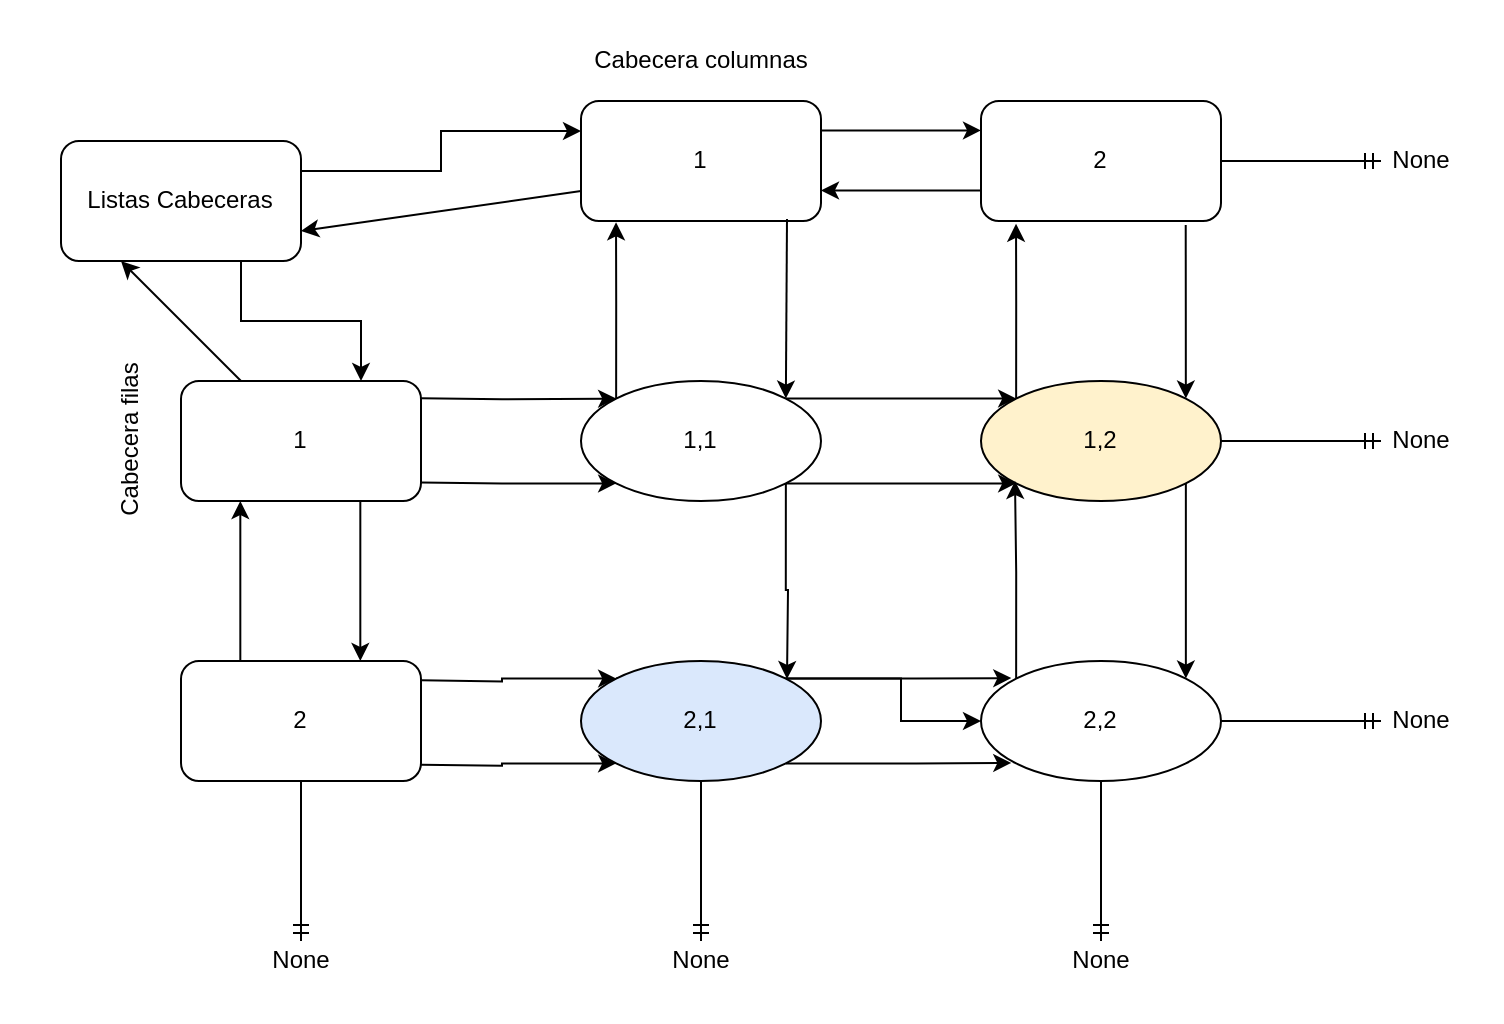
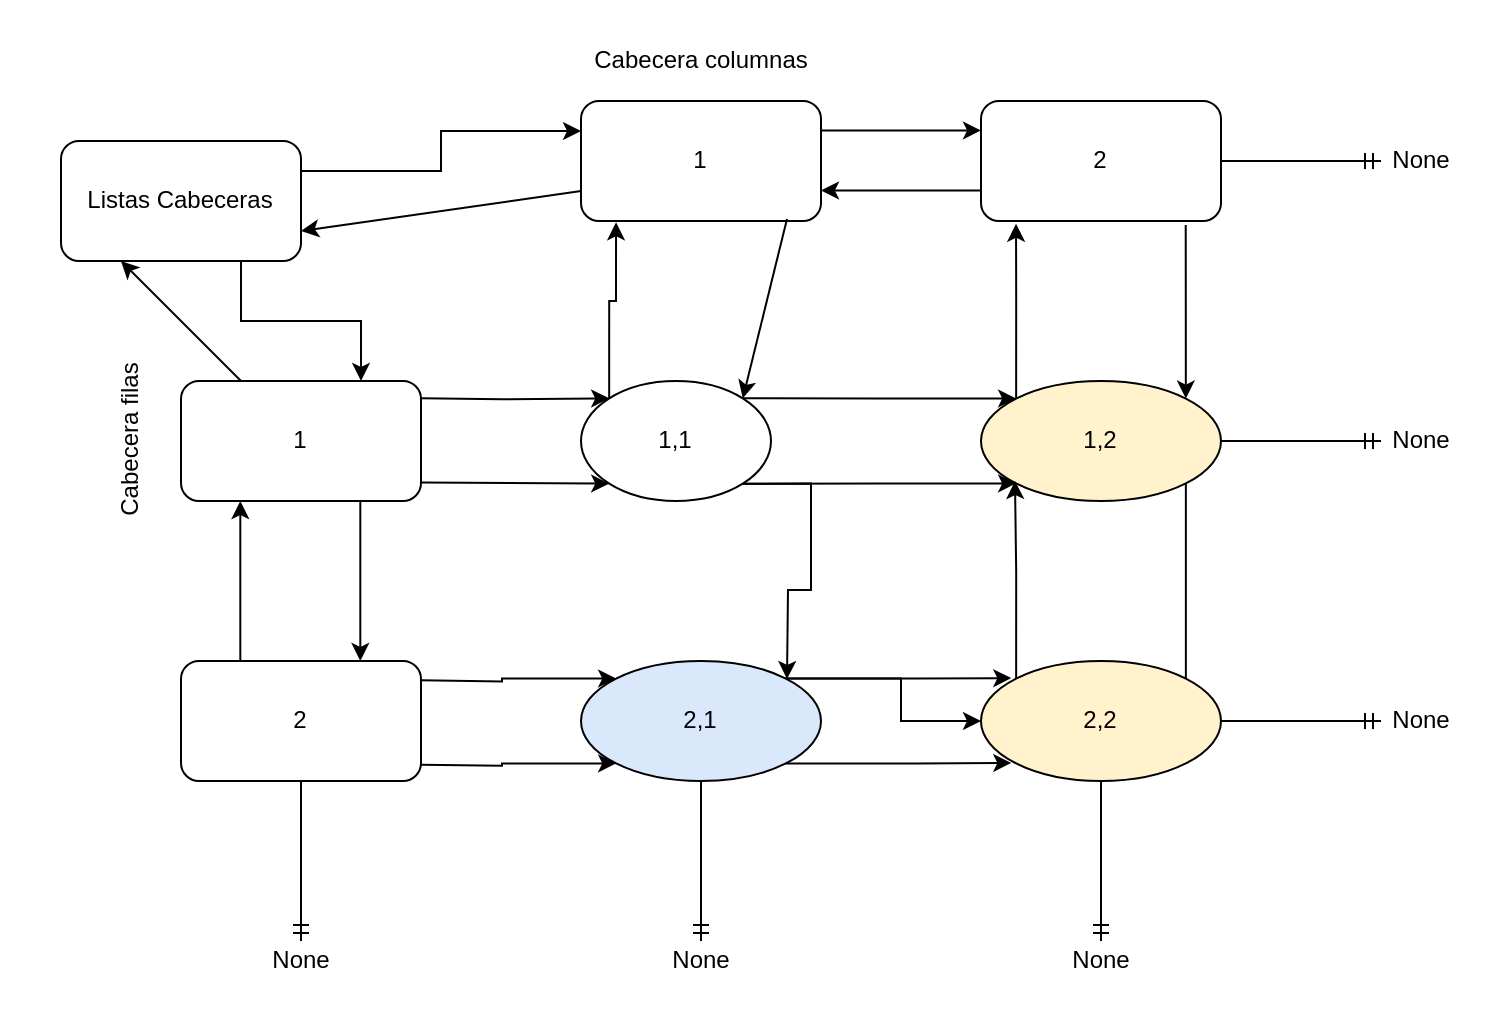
node "1,1": size 240x120 -> 190x120
edge "1,2" -> "2,2": arrowhead classic -> none
node "2,2": fillcolor #ffffff -> #fff2cc
